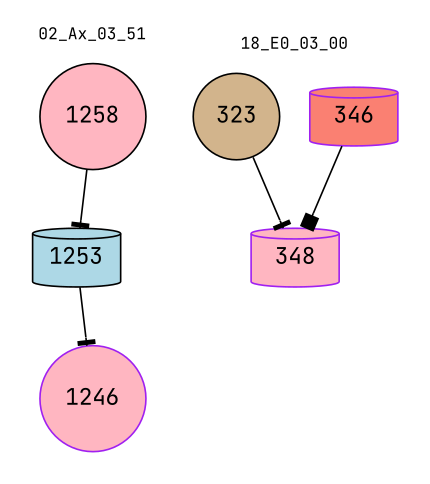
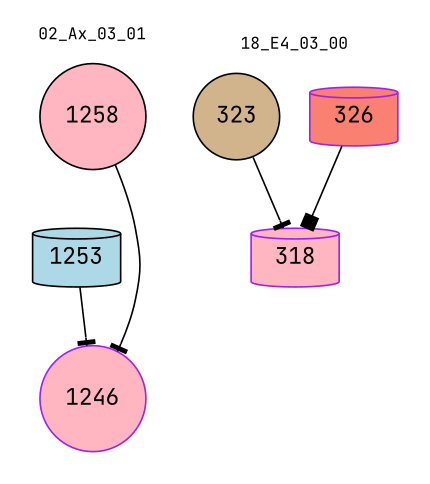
cluster "02_Ax_03_51": label "02_Ax_03_51" -> "02_Ax_03_01"
cluster "18_E0_03_00": label "18_E0_03_00" -> "18_E4_03_00"
node "346": label "346" -> "326"
edge "1258" -> "1253": now "1258" -> "1246"
node "348": label "348" -> "318"
